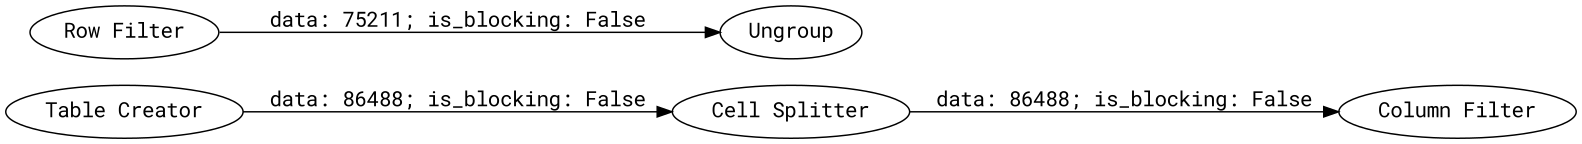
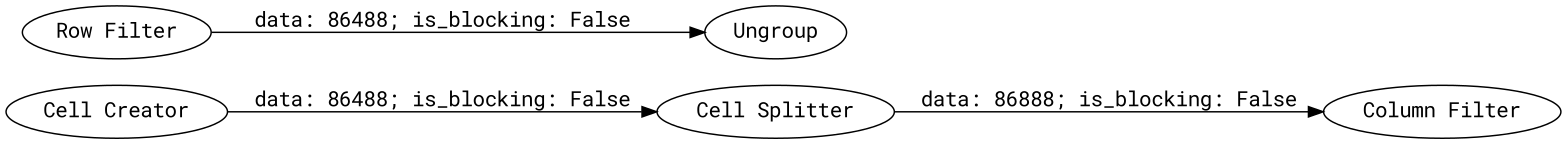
edge "Row Filter" -> "Ungroup": label "data: 75211; is_blocking: False" -> "data: 86488; is_blocking: False"
edge "Cell Splitter" -> "Column Filter": label "data: 86488; is_blocking: False" -> "data: 86888; is_blocking: False"
node "Table Creator": label "Table Creator" -> "Cell Creator"
